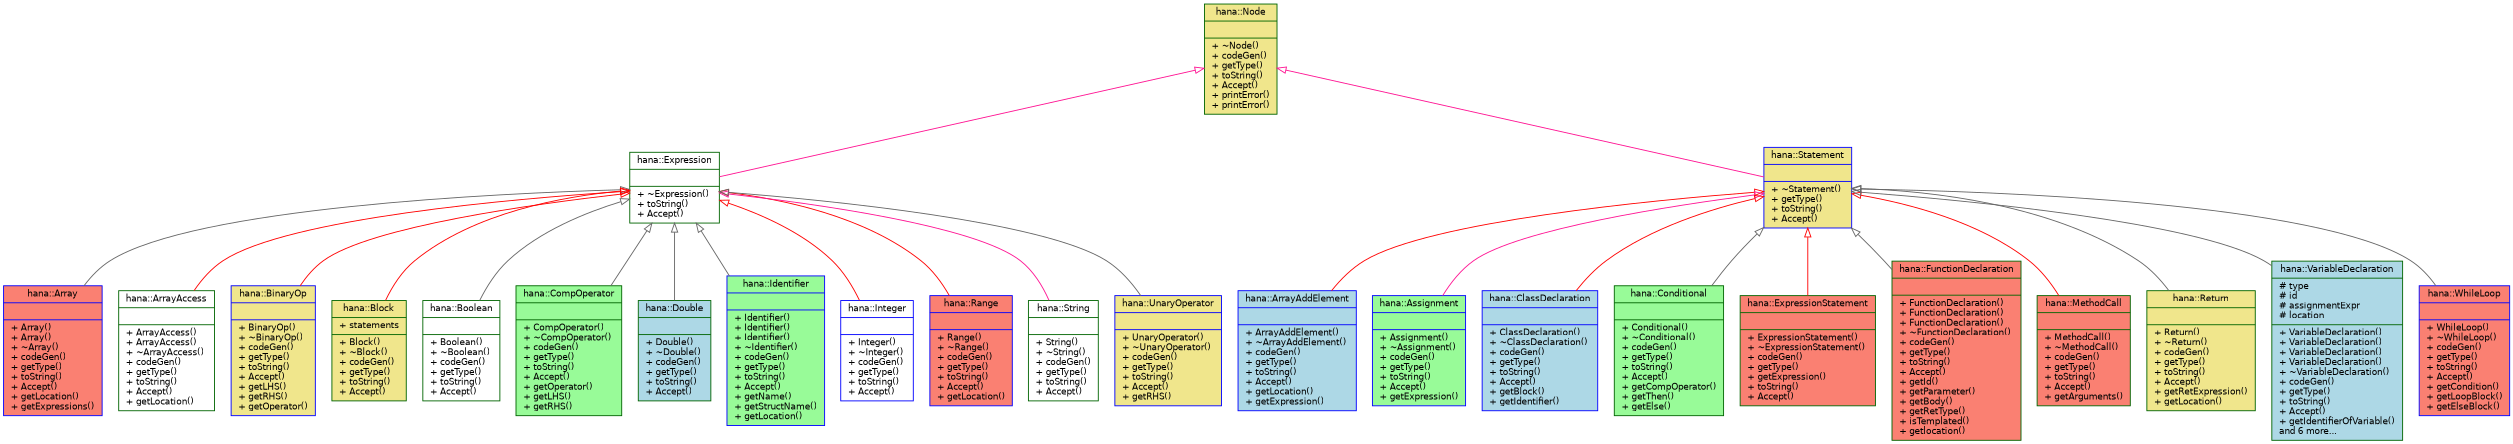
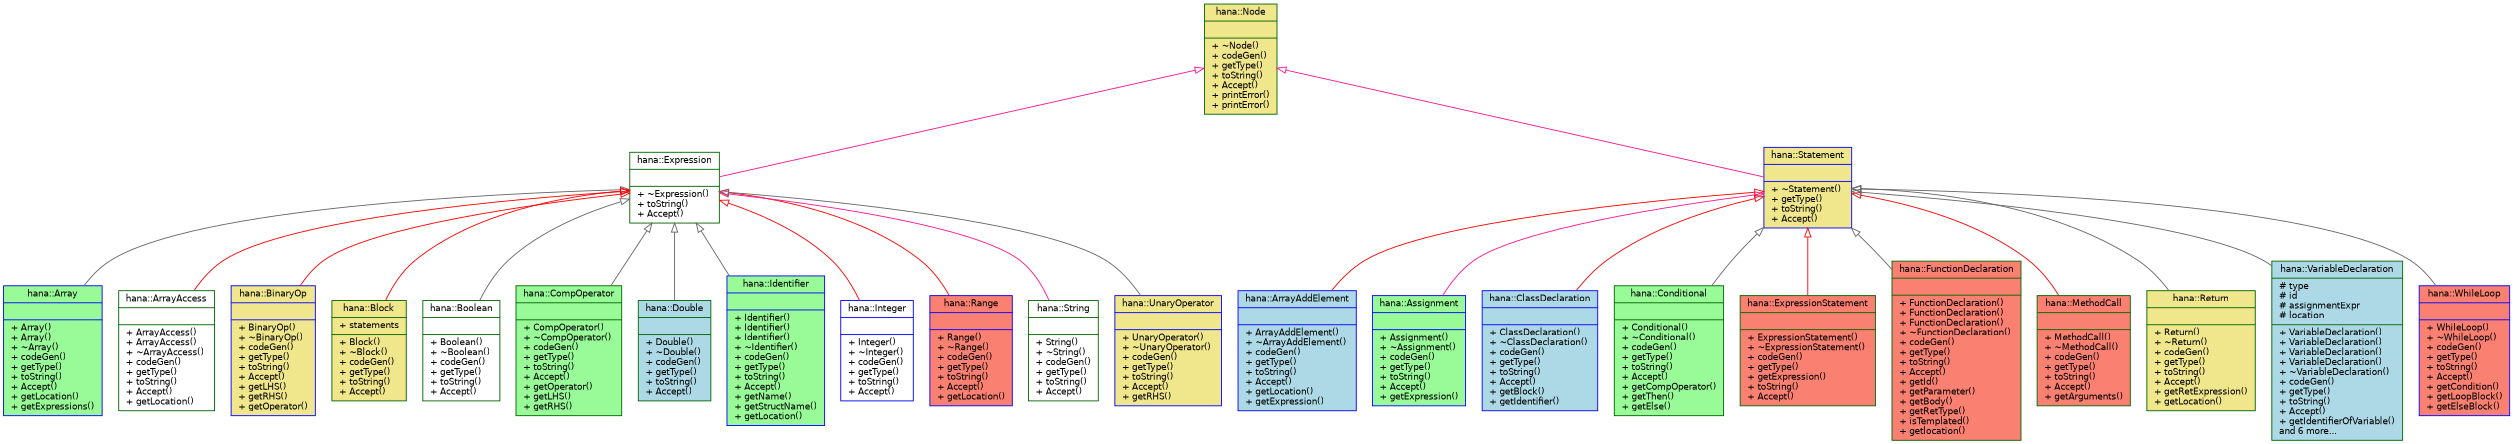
node "hana::Array": fillcolor salmon -> palegreen
